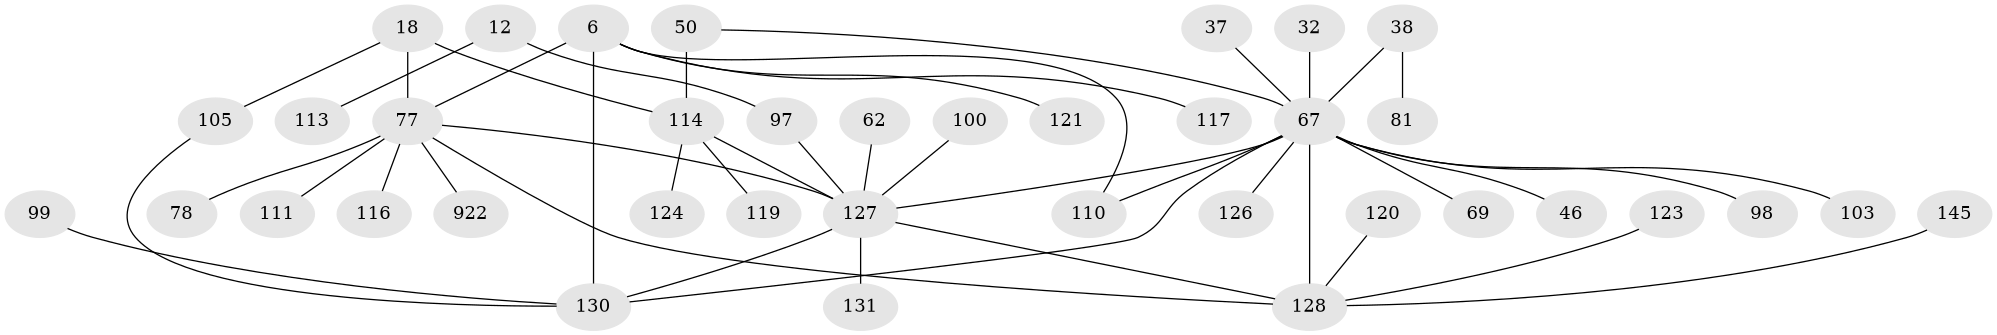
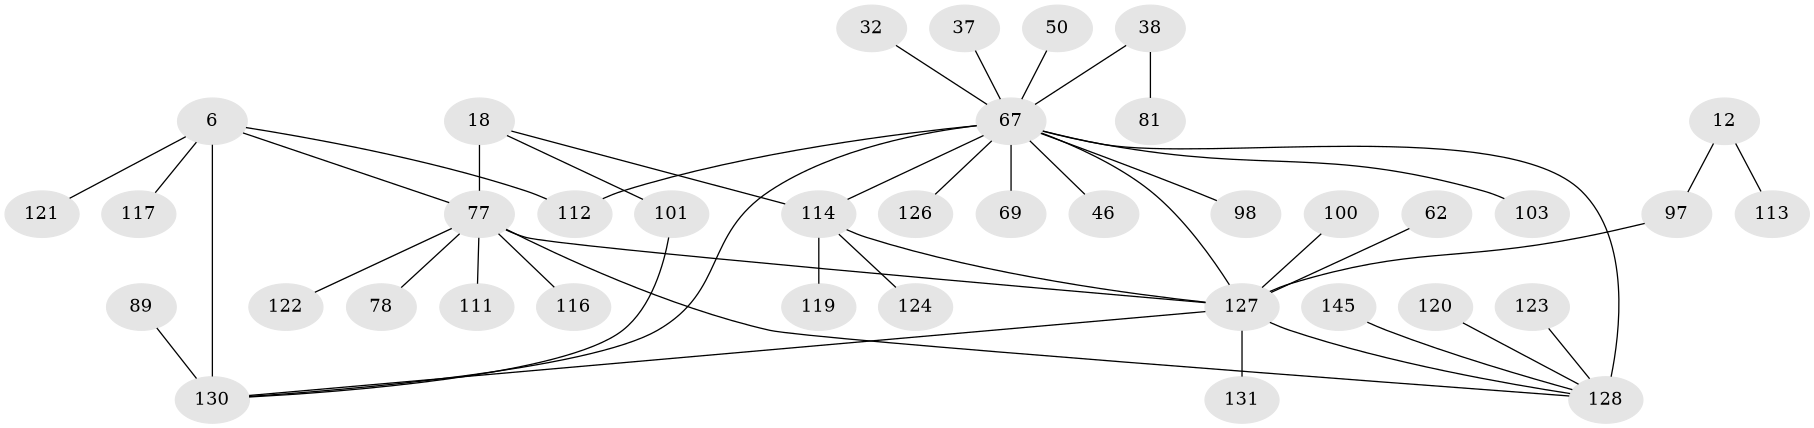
edge "50" -- "114": now "67" -- "114"
node "105": label "105" -> "101"
node "99": label "99" -> "89"
node "922": label "922" -> "122"
node "110": label "110" -> "112"
